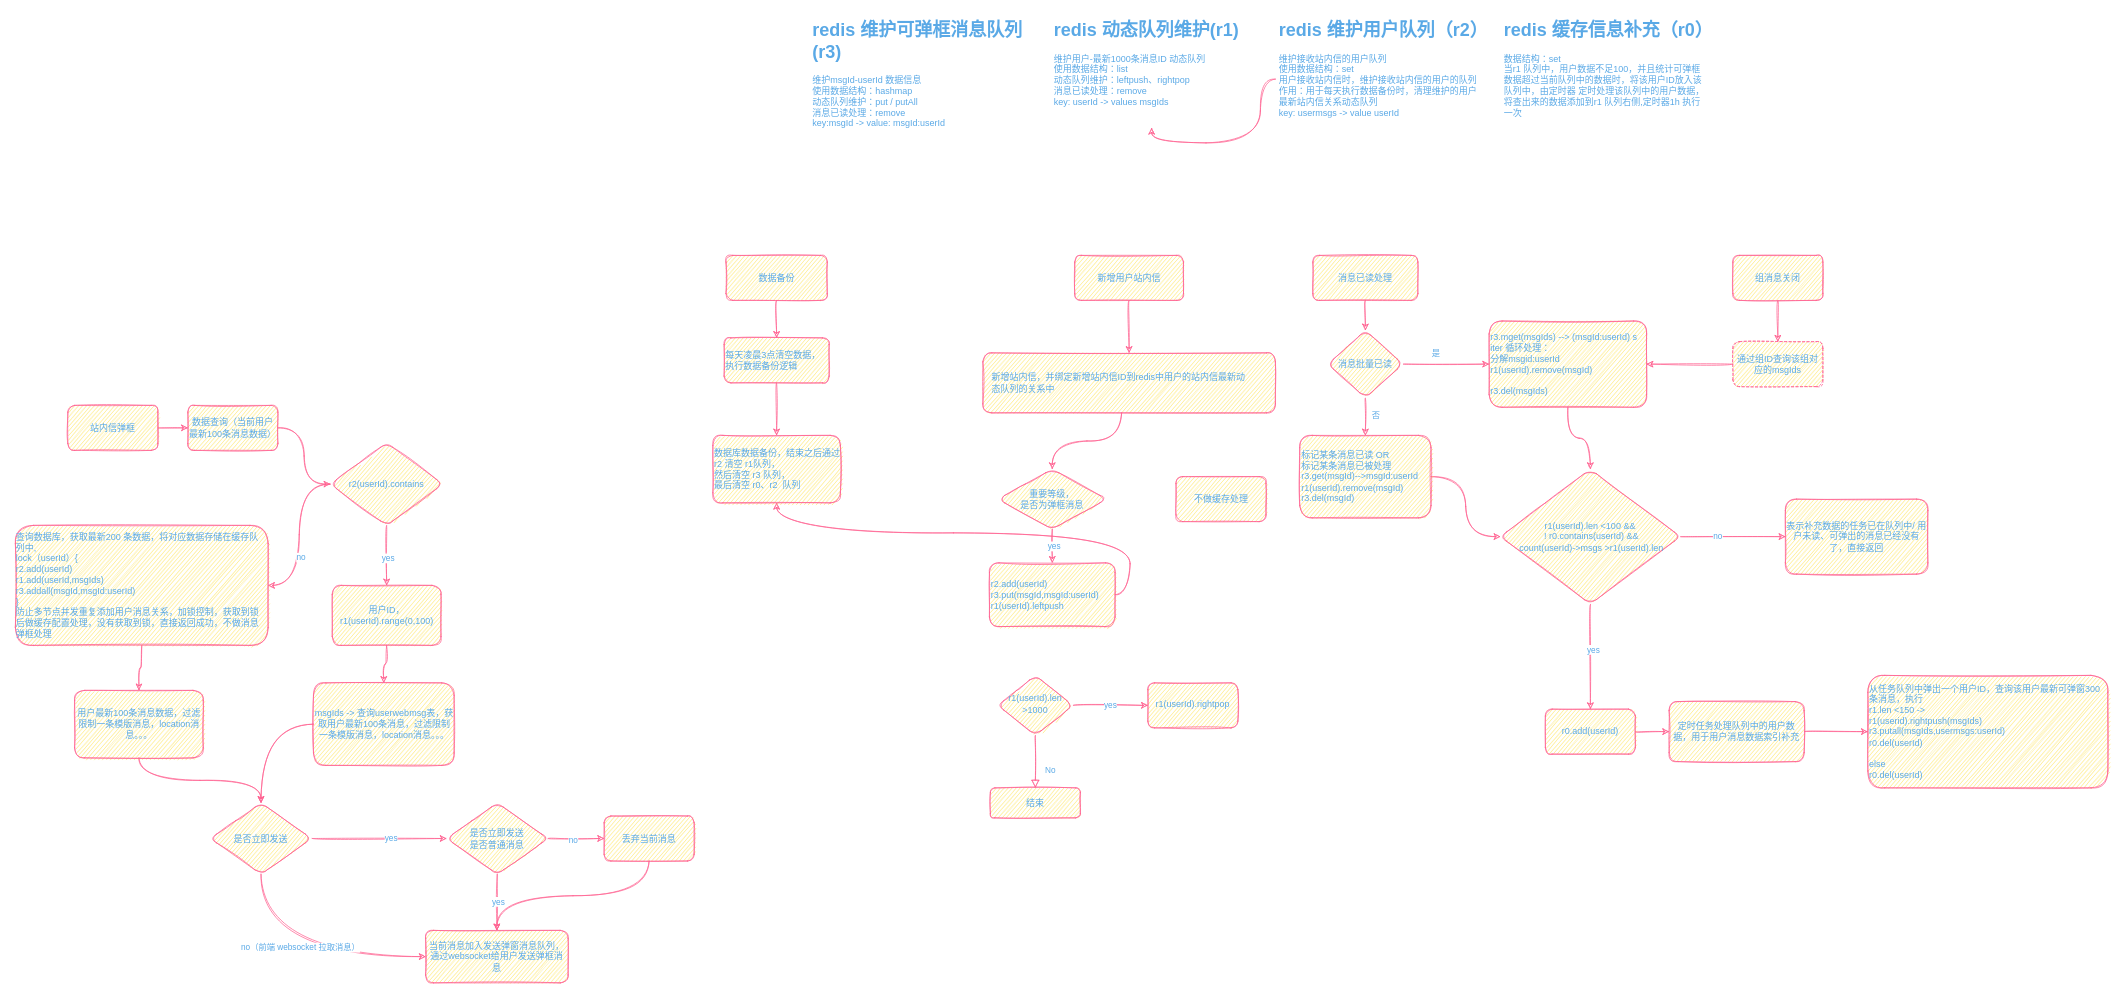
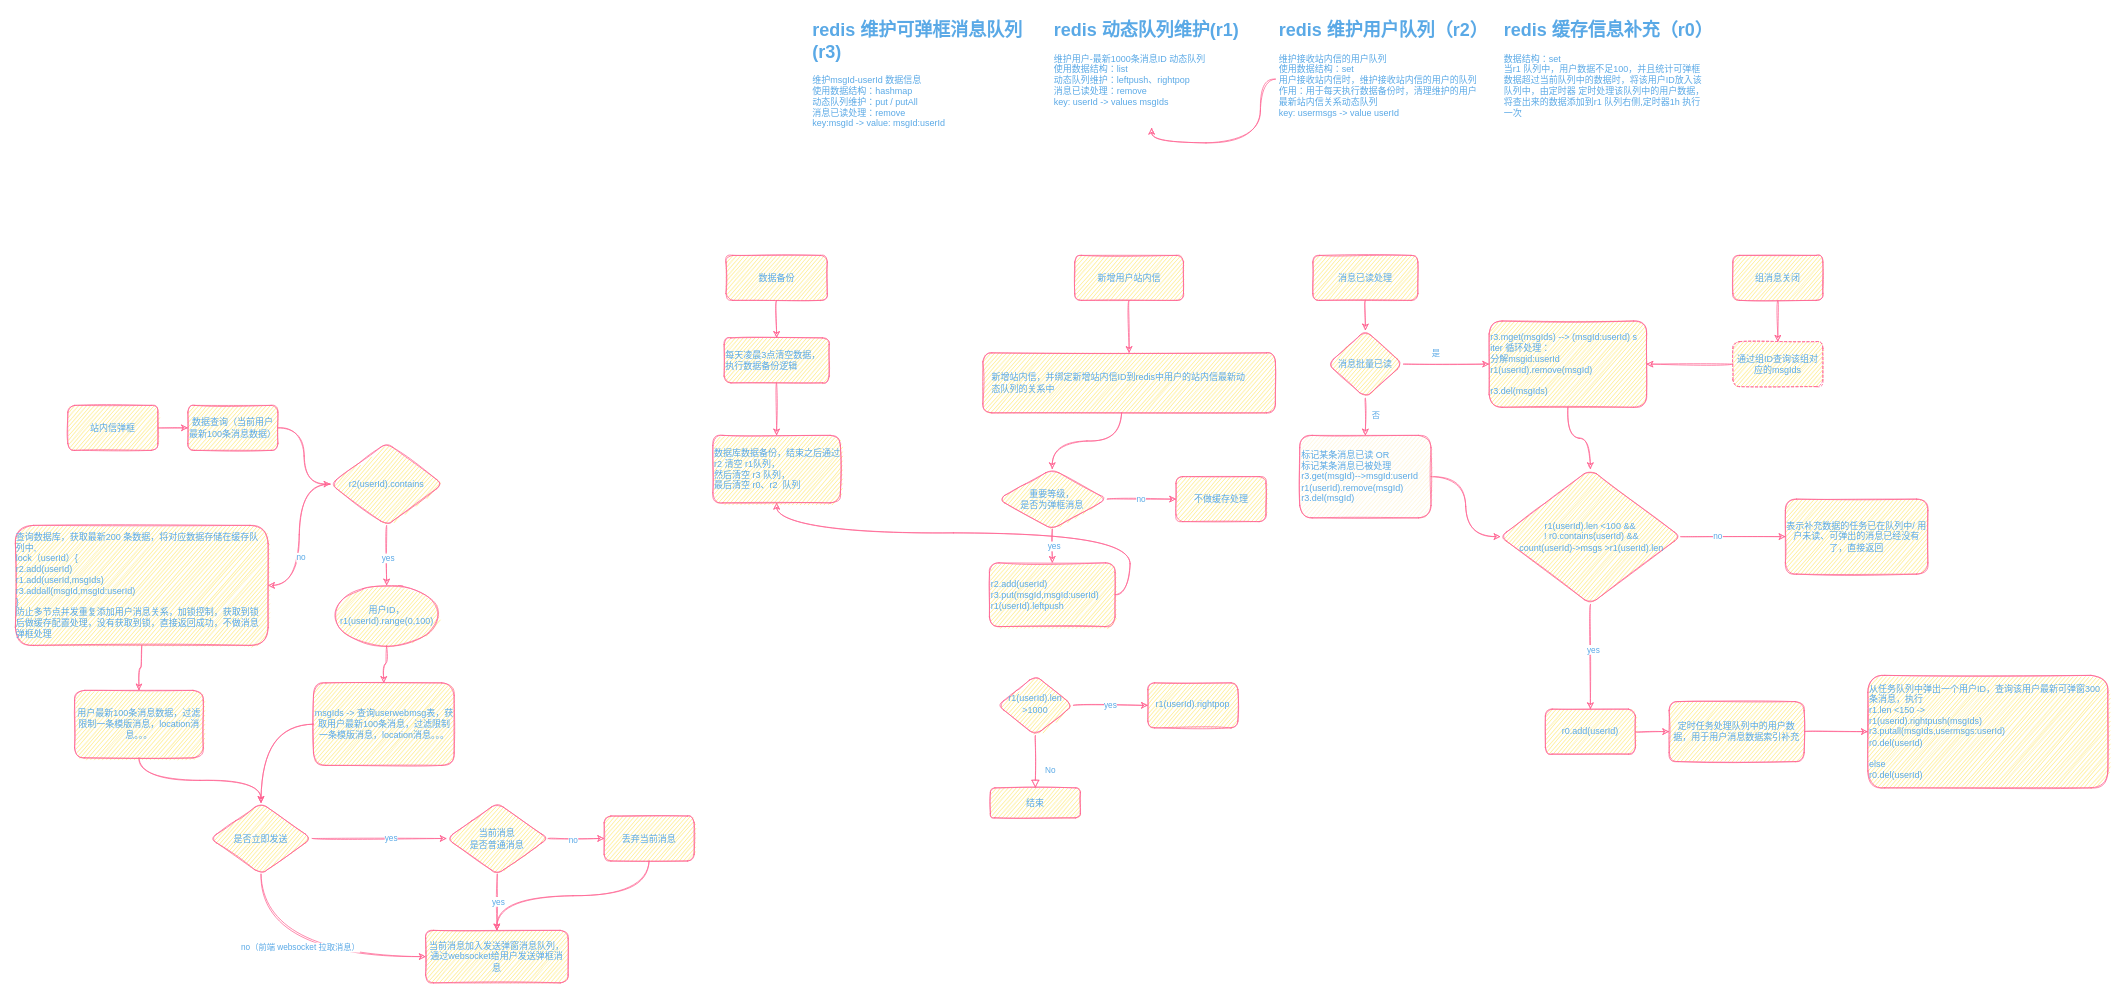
node "标记某条消息已读 OR 标记某条消息已被处理 r3.get(msgId)-->msgId:userId r1(userId).remove(msgId) r3.del(msgId)": fillcolor #ffe45e -> #fff2cc
edge "重要等级， 是否为弹框消息" -> "不做缓存处理": added, label "no"
node "用户ID，r1(userId).range(0,100)": shape rounded rectangle -> ellipse
node "是否立即发送 是否普通消息": label "是否立即发送 是否普通消息" -> "当前消息 是否普通消息"
